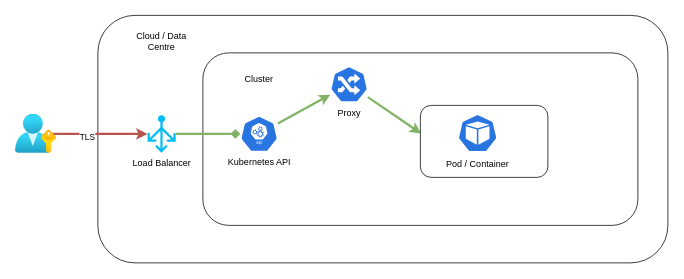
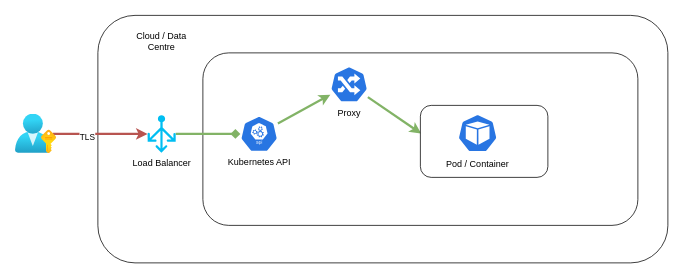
node "Cluster": removed
